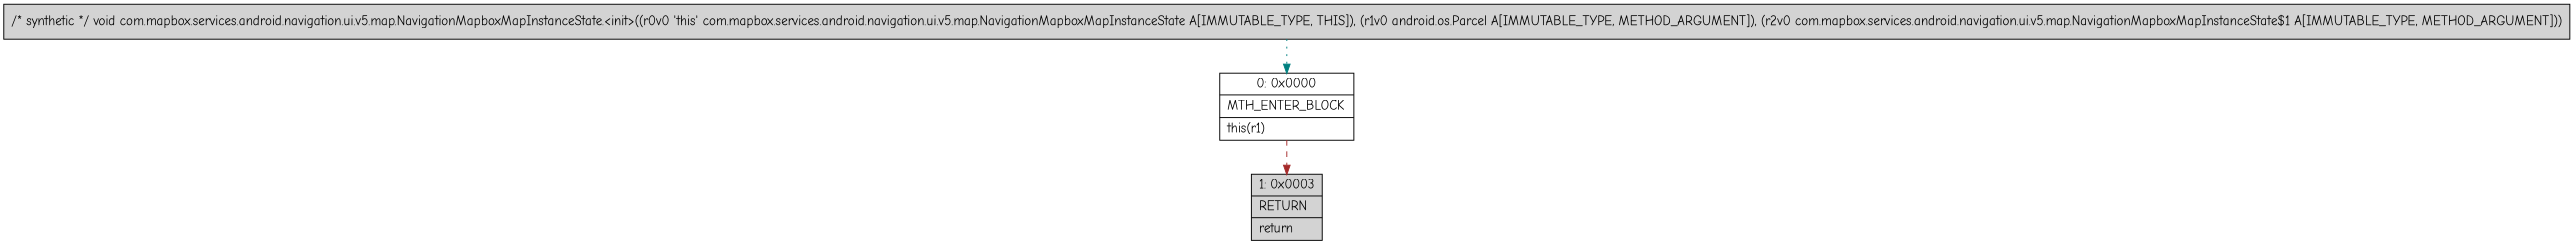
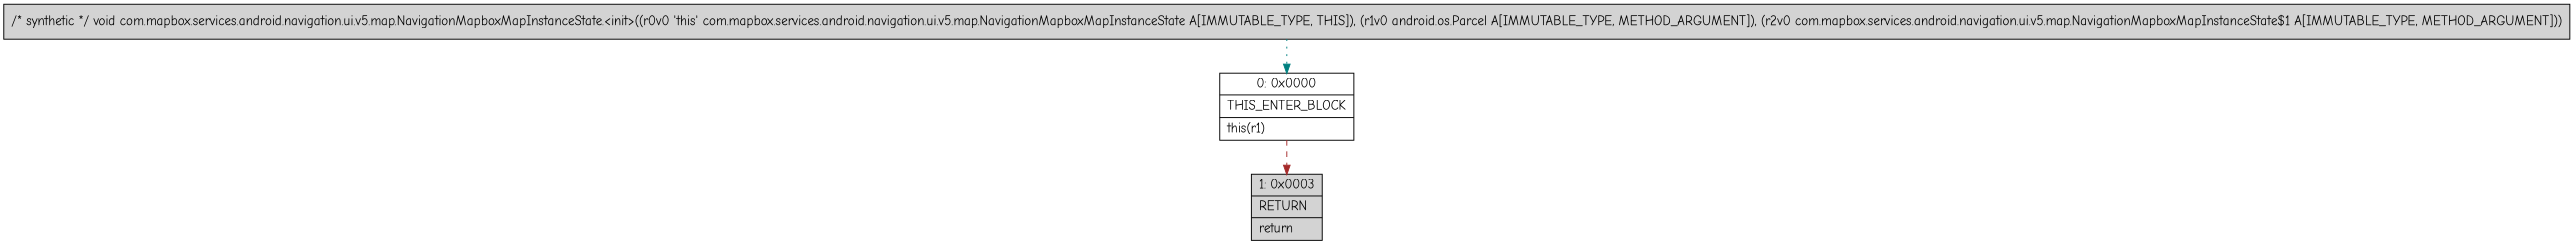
node "0: 0x0000": text "MTH_ENTER_BLOCK" -> "THIS_ENTER_BLOCK"
